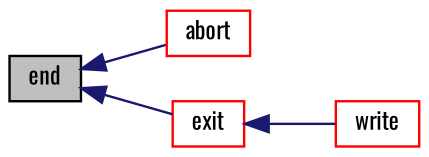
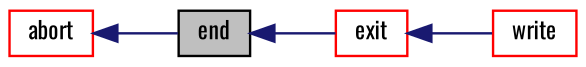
edge "abort" -> "end": reversed
